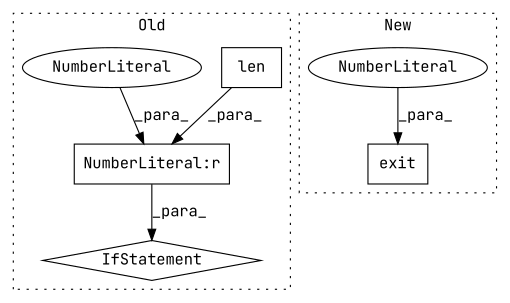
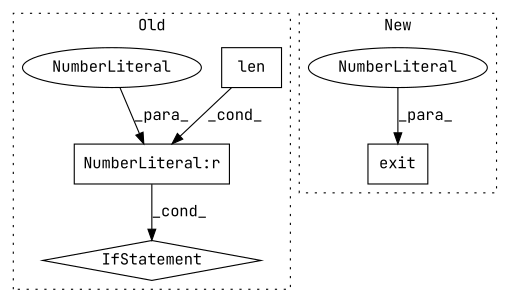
edge "len" -> "NumberLiteral:r": label "_para_" -> "_cond_"
edge "NumberLiteral:r" -> "IfStatement": label "_para_" -> "_cond_"
